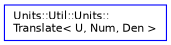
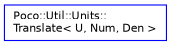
node "Units::Util::Units:: Translate< U, Num, Den >": label "Units::Util::Units:: Translate< U, Num, Den >" -> "Poco::Util::Units:: Translate< U, Num, Den >"
